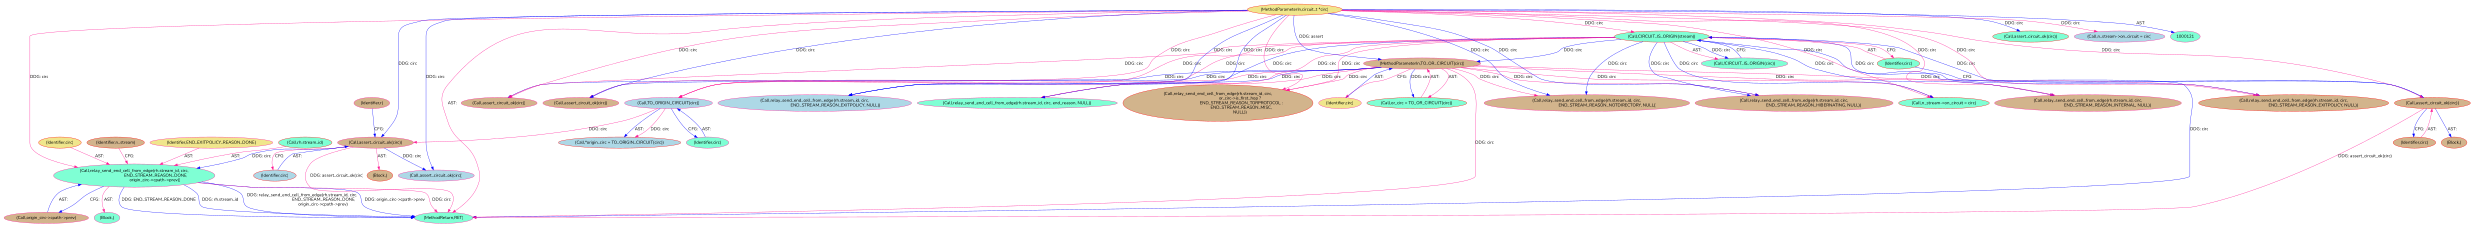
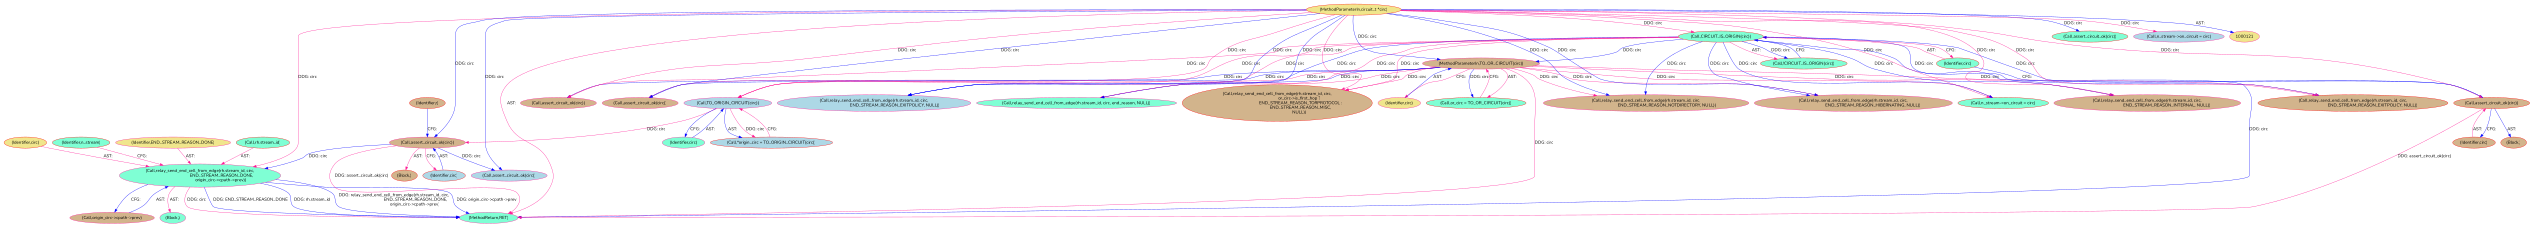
edge "(MethodParameterIn,circuit_t *circ)" -> "(MethodParameterIn,TO_OR_CIRCUIT(circ))": label "DDG: assert" -> "DDG: circ"
node "(Call,CIRCUIT_IS_ORIGIN(stream))": label "(Call,CIRCUIT_IS_ORIGIN(stream))" -> "(Call,CIRCUIT_IS_ORIGIN(circ))"
node "1000121": fillcolor aquamarine -> khaki
node "(Call,!CIRCUIT_IS_ORIGIN(circ))": color deeppink -> red
edge "(Call,or_circ = TO_OR_CIRCUIT(circ))" -> "(MethodParameterIn,TO_OR_CIRCUIT(circ))": label "AST: " -> "CFG: "
node "(Identifier,r)": color deeppink -> red
edge "(Call,*origin_circ = TO_ORIGIN_CIRCUIT(circ))" -> "(Call,TO_ORIGIN_CIRCUIT(circ))": added, label "CFG:"
node "(Identifier,n_stream)": fillcolor tan -> aquamarine
node "(Identifier,END_EXITPOLICY_REASON_DONE)": label "(Identifier,END_EXITPOLICY_REASON_DONE)" -> "(Identifier,END_STREAM_REASON_DONE)"
